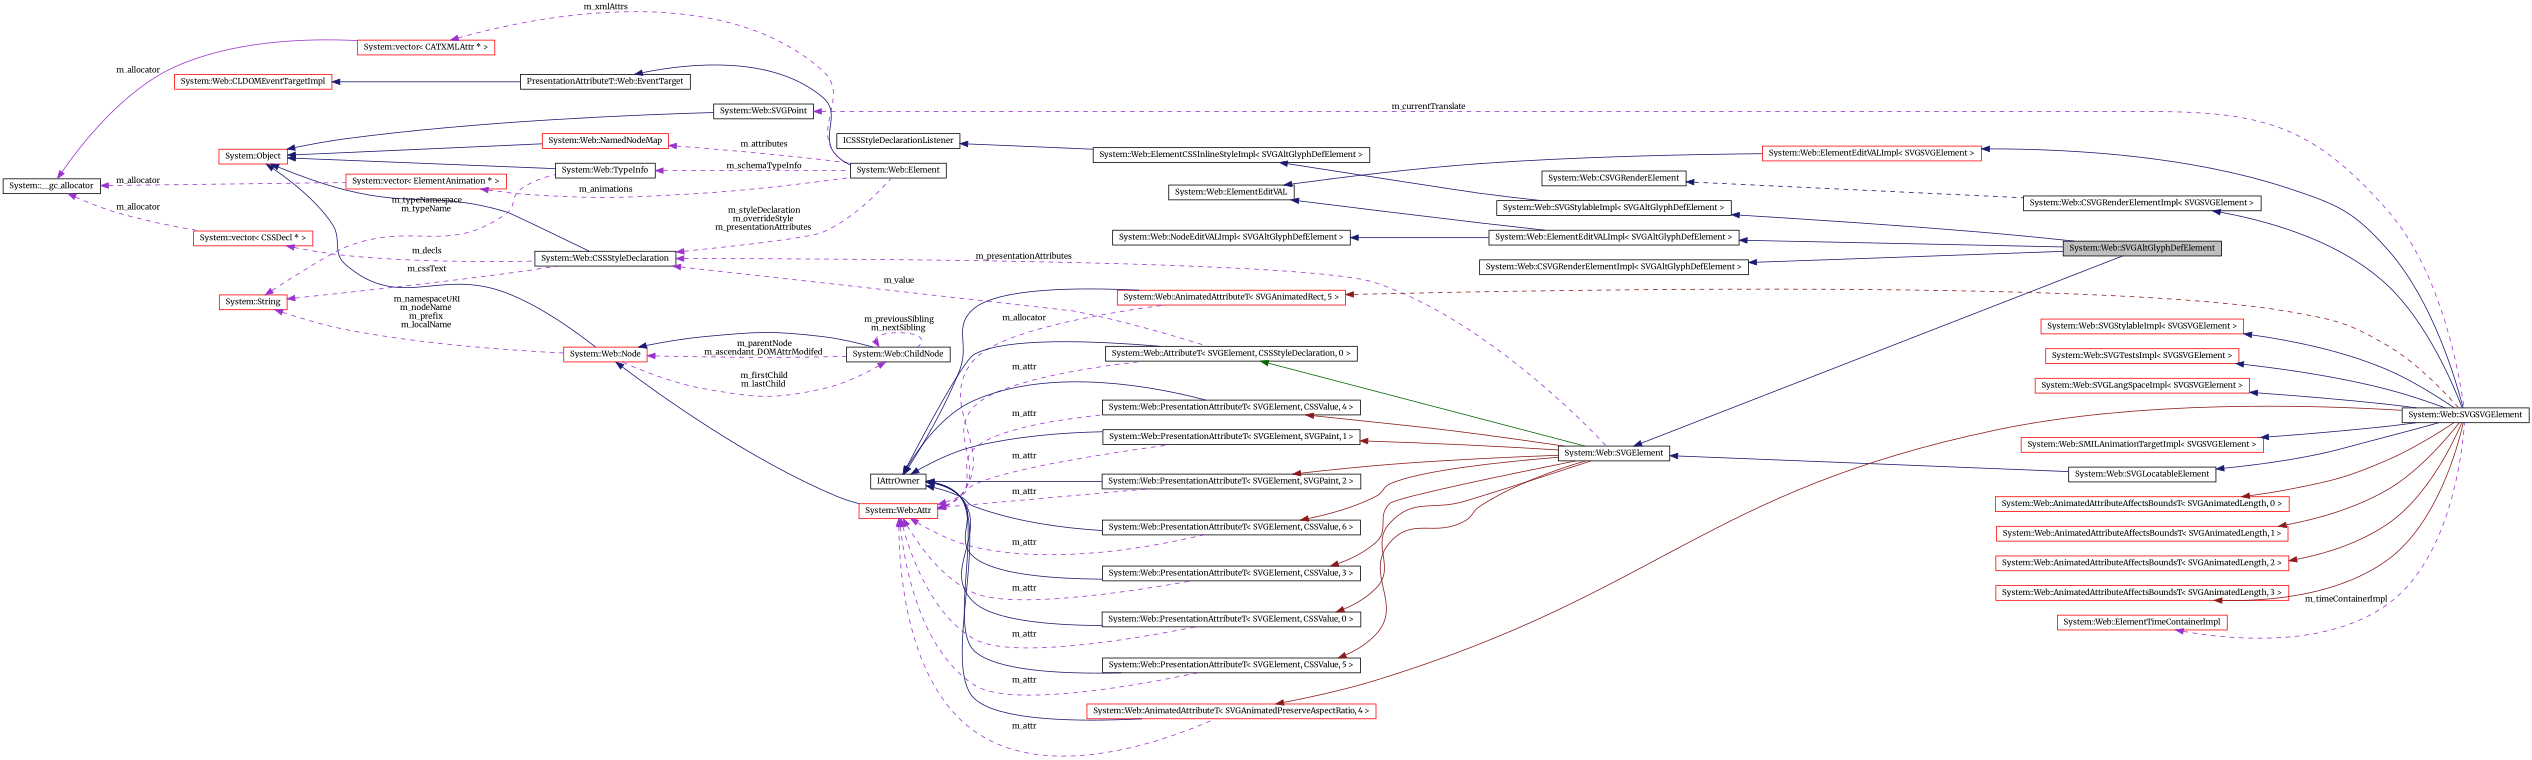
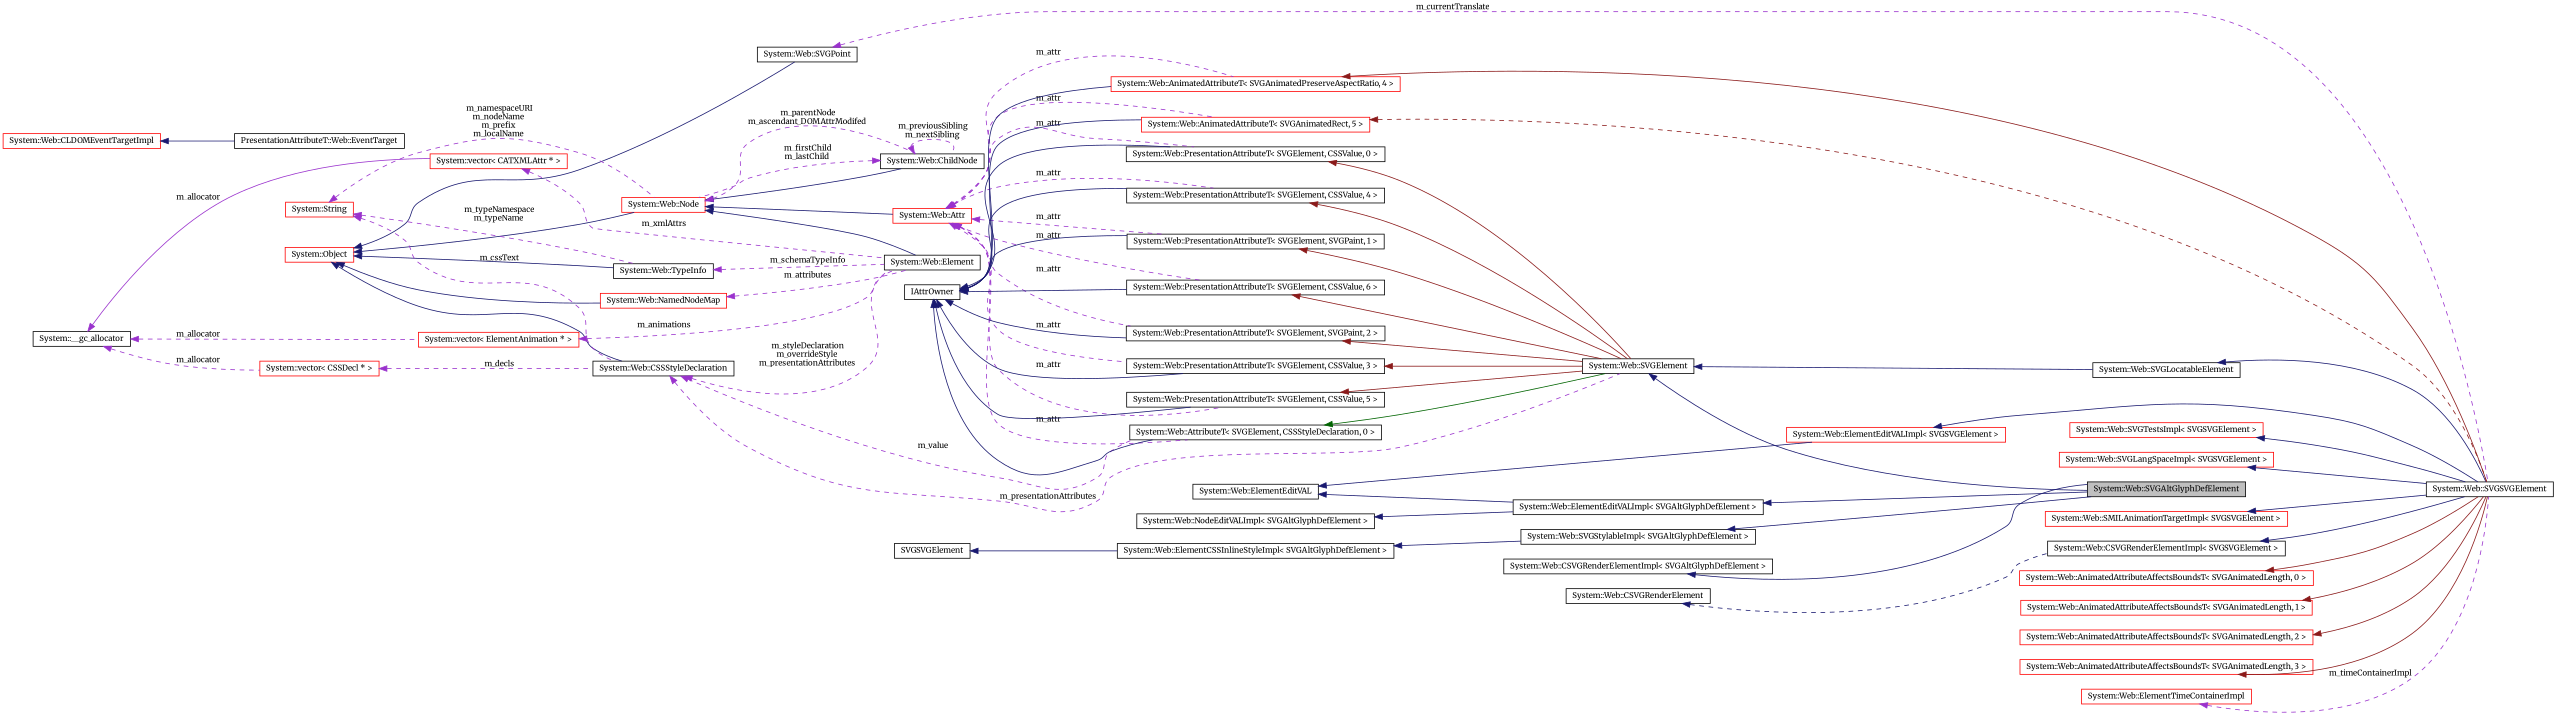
edge "System::Web::Element" -> "PresentationAttributeT::Web::EventTarget": now "System::Web::Element" -> "System::Web::Node"
node "ICSSStyleDeclarationListener": label "ICSSStyleDeclarationListener" -> "SVGSVGElement"
edge "System::Web::AnimatedAttributeT< SVGAnimatedRect, 5 >" -> "System::Web::Attr": label " m_allocator" -> " m_attr"
node "System::Web::SVGStylableImpl< SVGSVGElement >": removed
